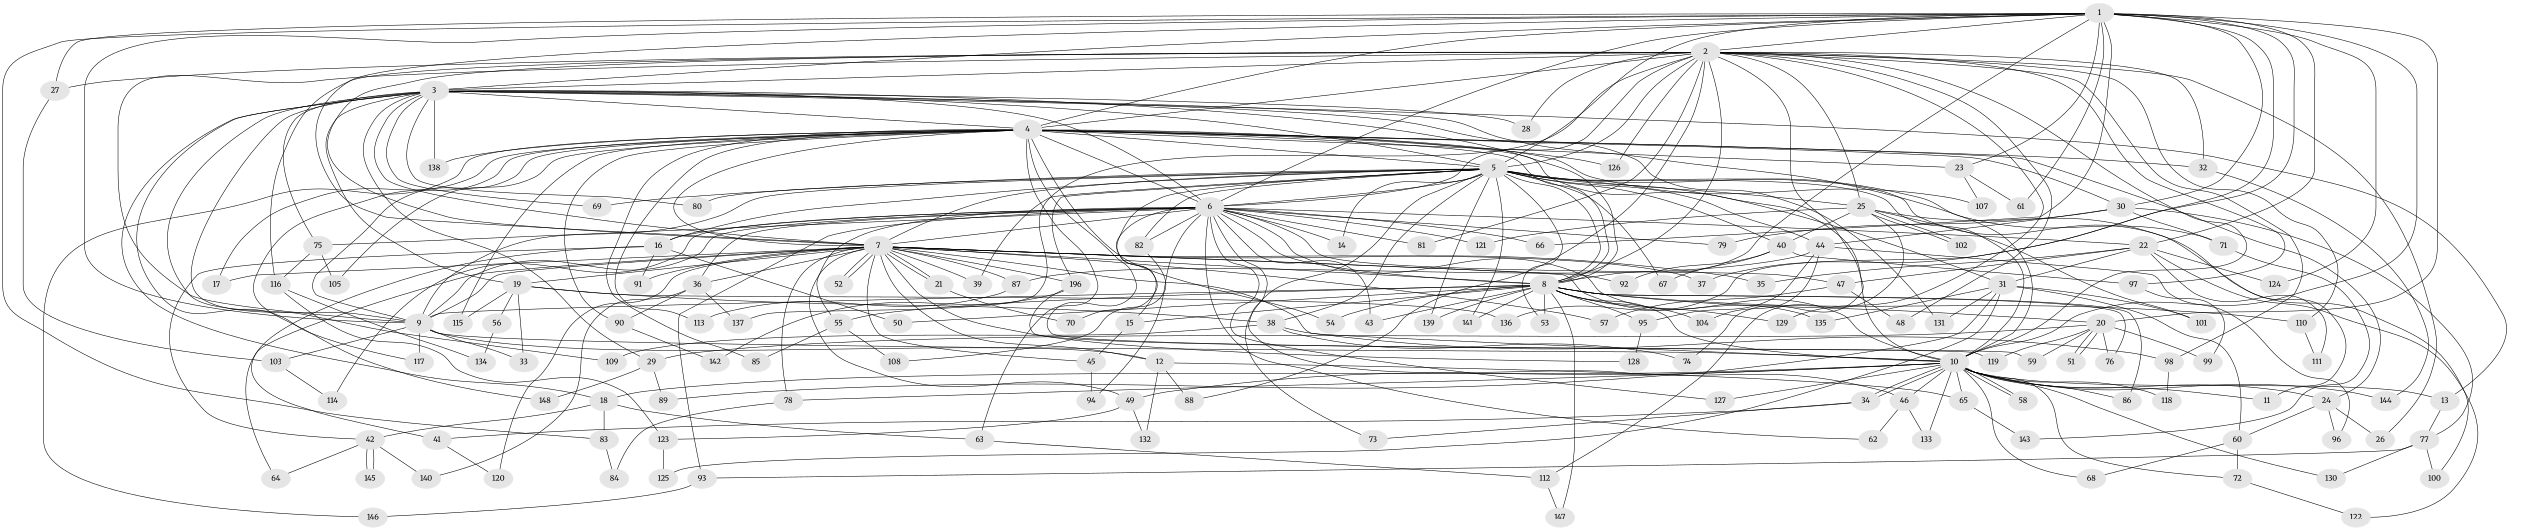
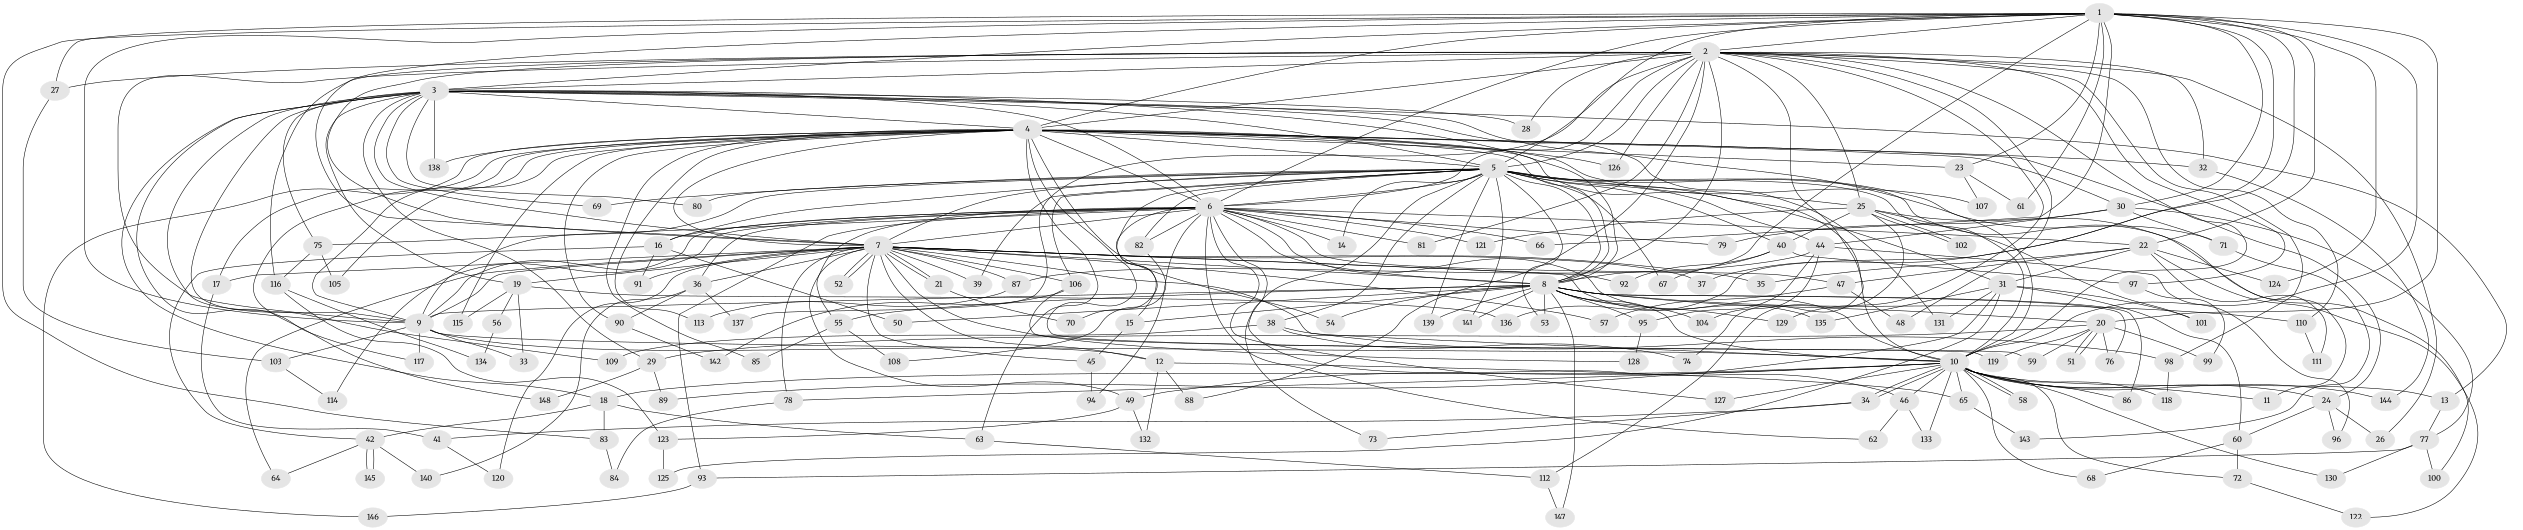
node "196": label "196" -> "106"
edge "16" -- "41": now "17" -- "41"
edge "19" -- "38": removed
node "43": removed
